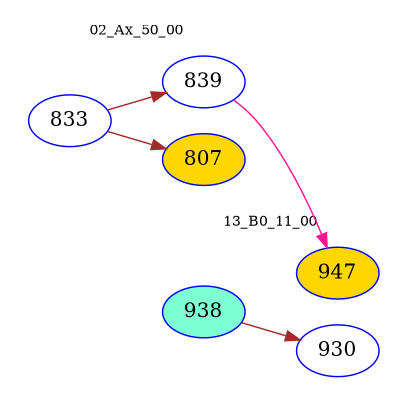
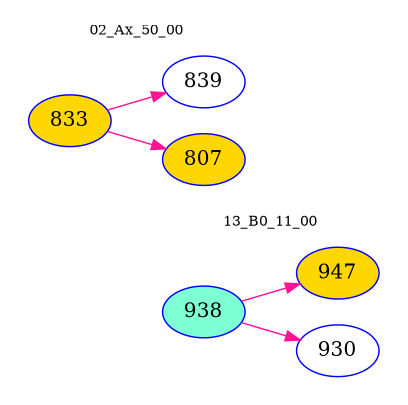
edge "833" -> "839": color brown -> deeppink
node "833": fillcolor white -> gold
edge "833" -> "807": color brown -> deeppink
edge "839" -> "947": now "938" -> "947"
edge "938" -> "930": color brown -> deeppink
